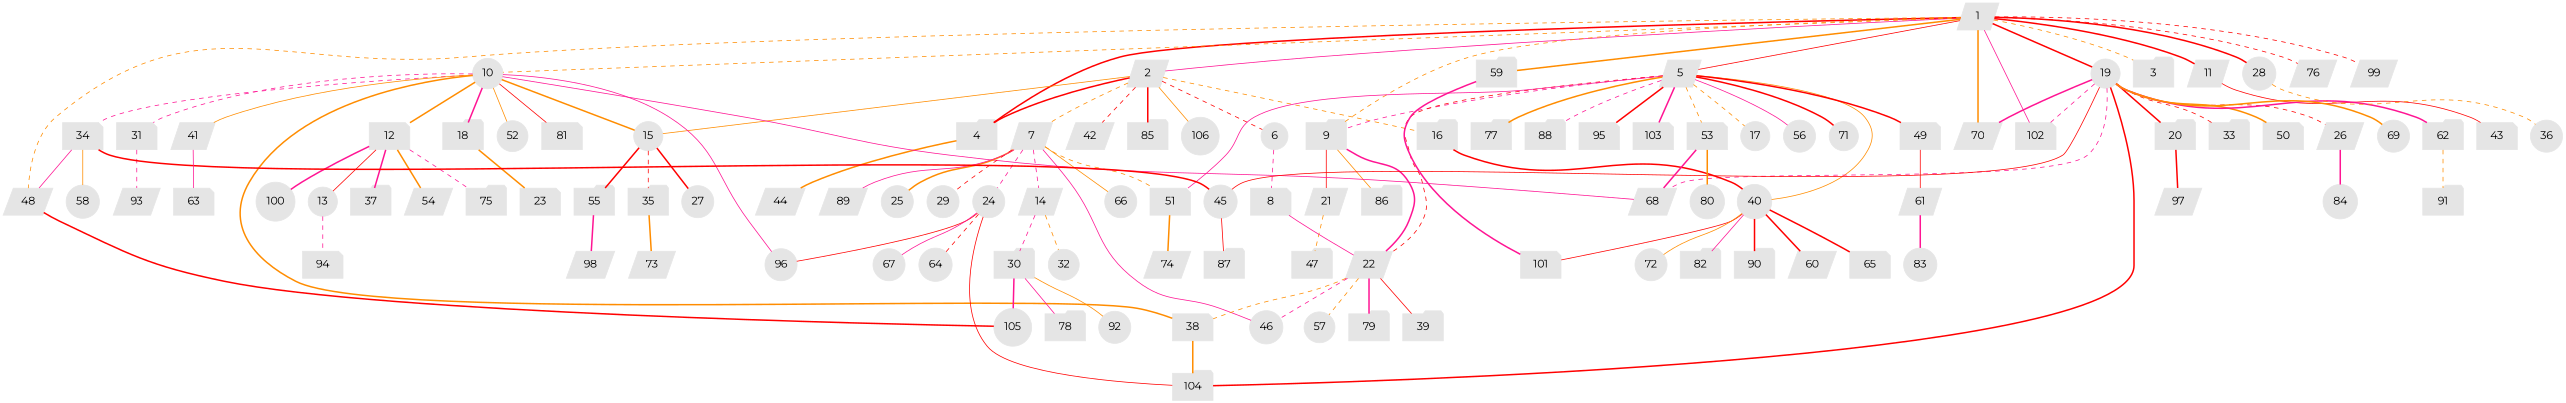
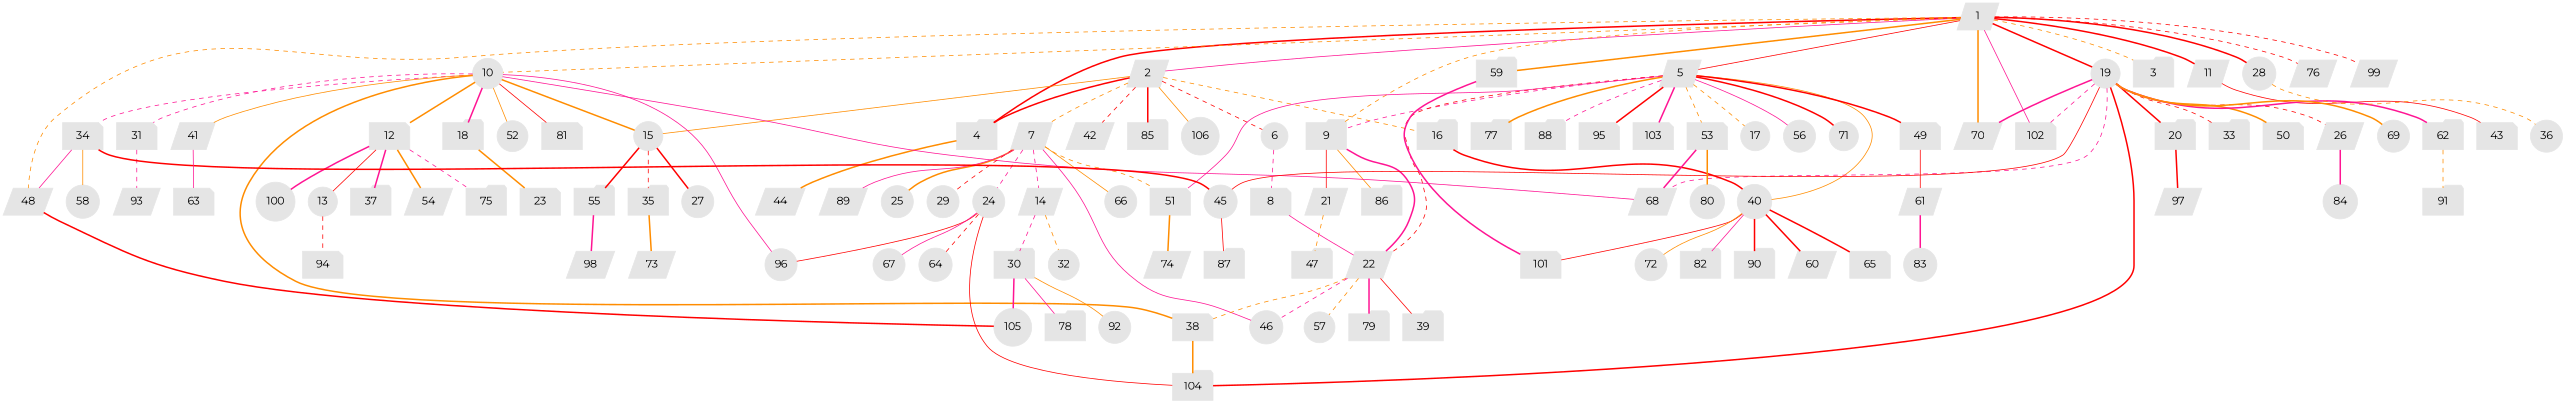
edge "13" -- "94": color deeppink -> red
